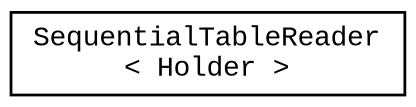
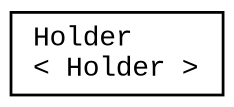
node "SequentialTableReader < Holder >": label "SequentialTableReader < Holder >" -> "Holder < Holder >"
